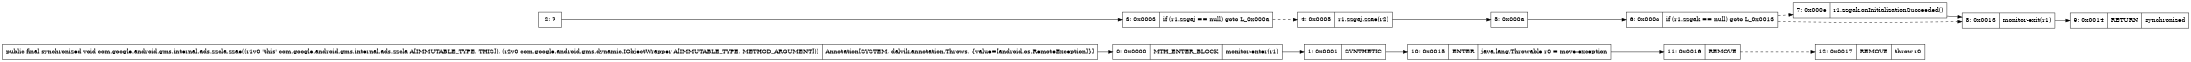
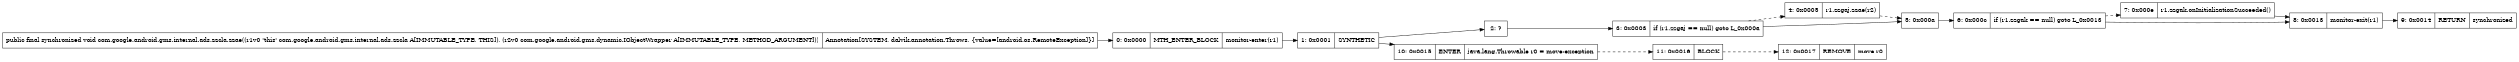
edge "4: 0x0005" -> "5: 0x000a": style solid -> dashed
edge "6: 0x000c" -> "8: 0x0013": style dashed -> solid
edge "3: 0x0003" -> "5: 0x000a": added
edge "1: 0x0001" -> "2: ?": added
edge "10: 0x0015" -> "11: 0x0016": style solid -> dashed
node "11: 0x0016": text "REMOVE" -> "BLOCK"
node "12: 0x0017": text "throw r0" -> "move r0"
